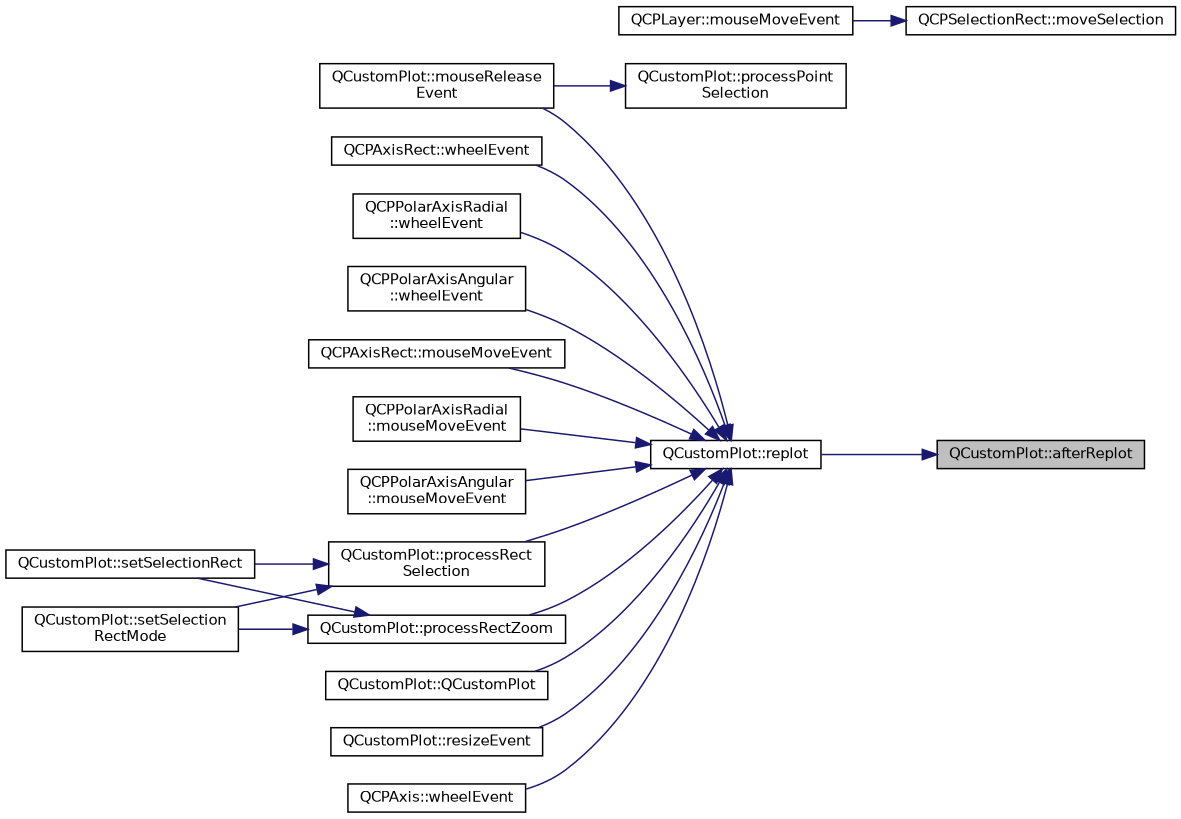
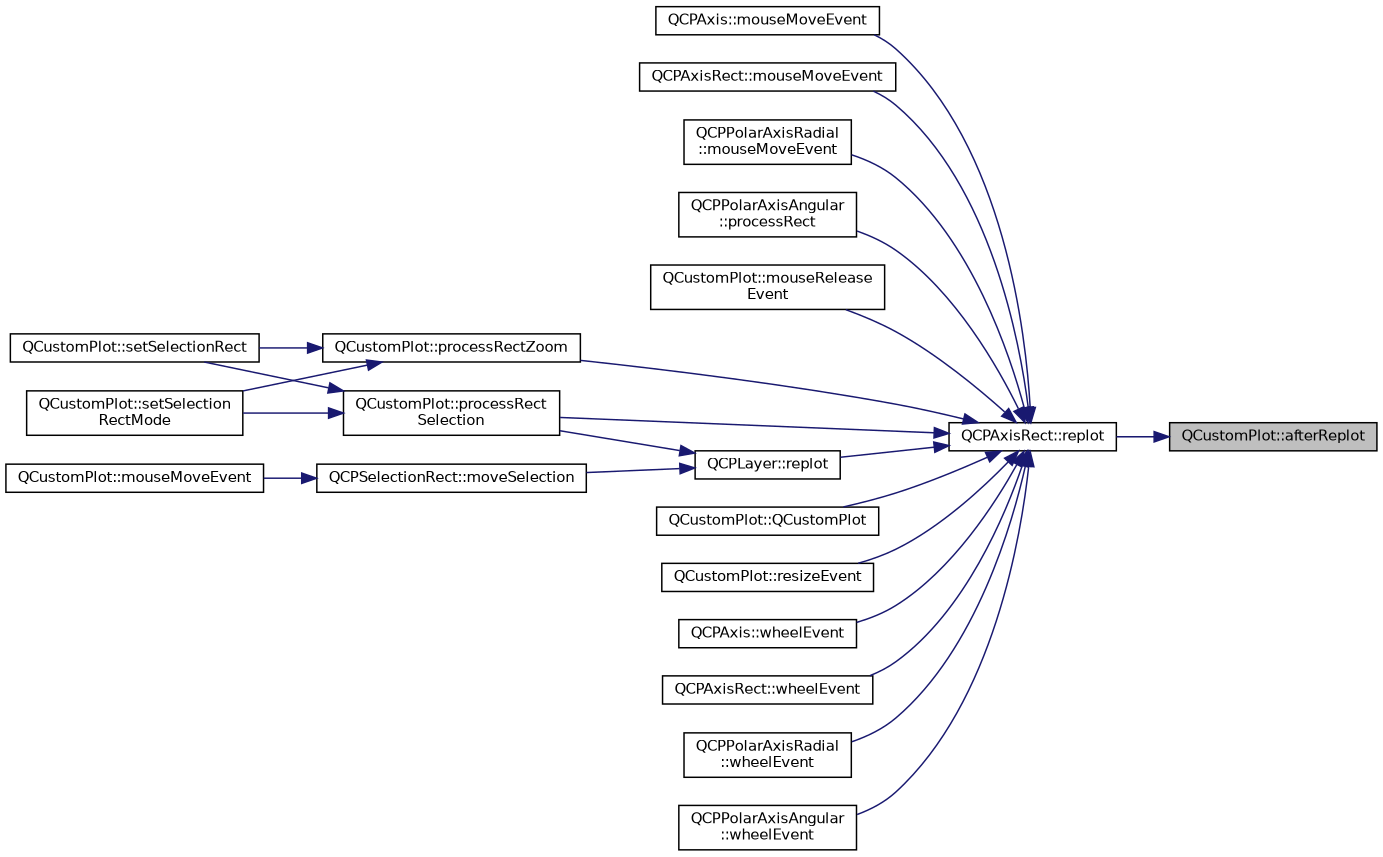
node "QCPLayer::mouseMoveEvent": label "QCPLayer::mouseMoveEvent" -> "QCustomPlot::mouseMoveEvent"
node "QCPAxis::mouseMoveEvent": added
node "QCustomPlot::processPoint Selection": removed
node "QCustomPlot::replot": label "QCustomPlot::replot" -> "QCPAxisRect::replot"
node "QCPLayer::replot": added
node "QCPPolarAxisAngular ::mouseMoveEvent": label "QCPPolarAxisAngular ::mouseMoveEvent" -> "QCPPolarAxisAngular ::processRect"
